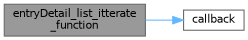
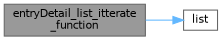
node "callback": label "callback" -> "list"
